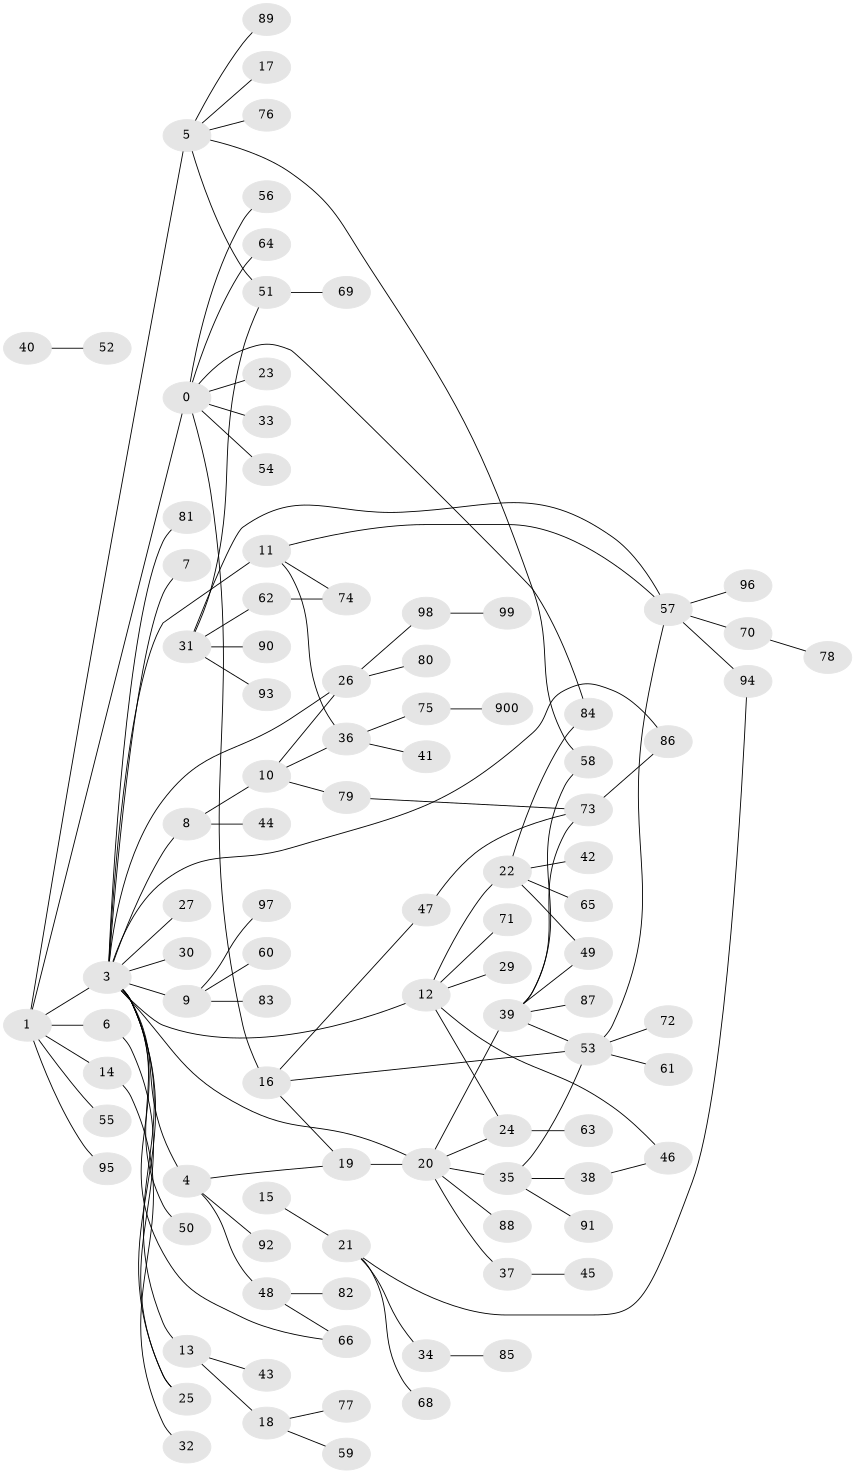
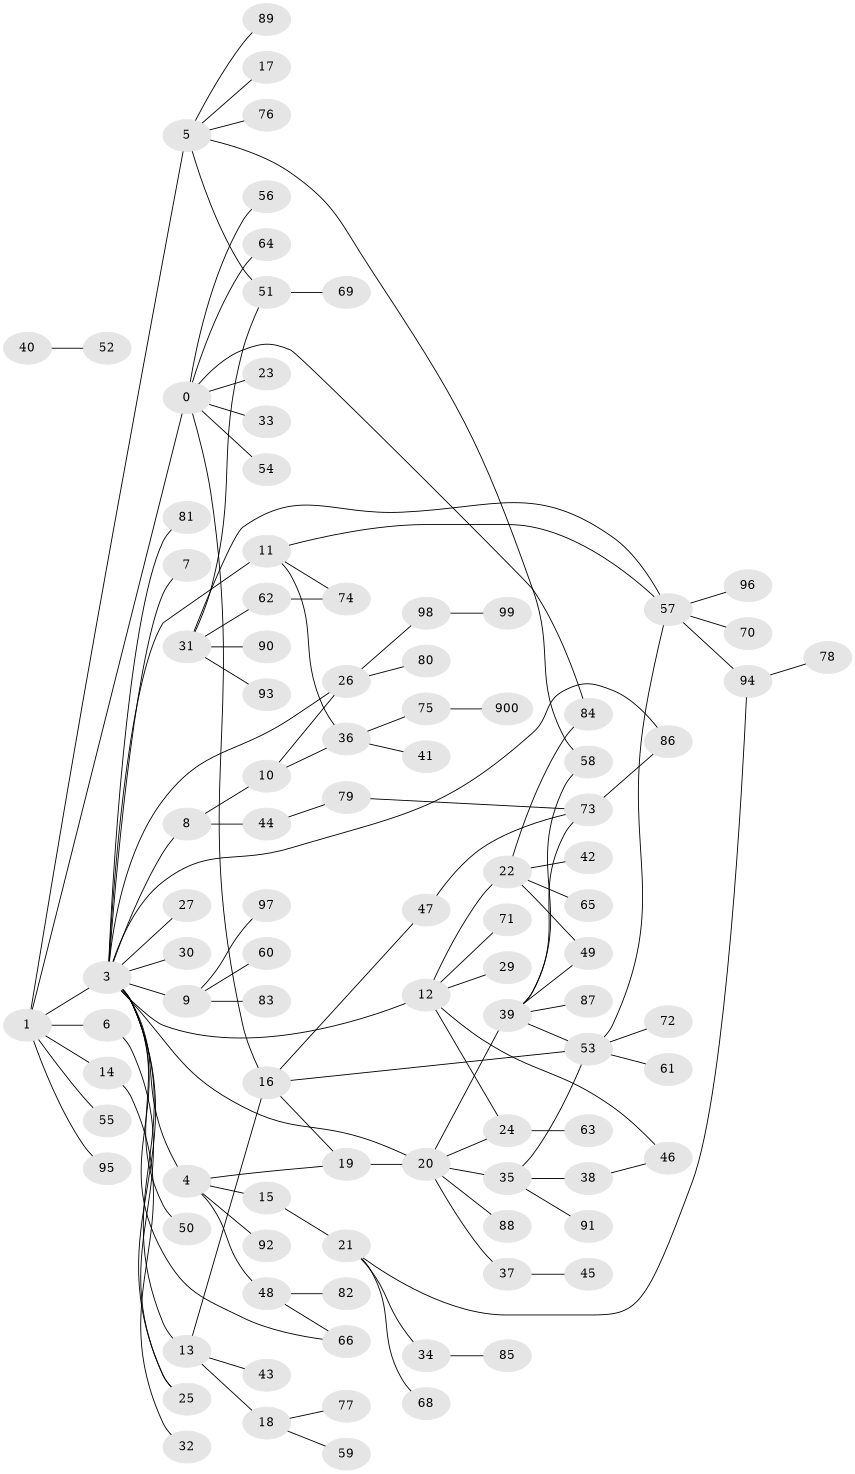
edge "70" -- "78": now "94" -- "78"
edge "10" -- "79": now "44" -- "79"
edge "4" -- "15": added
edge "16" -- "13": added
